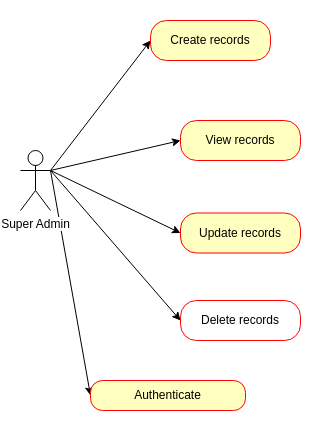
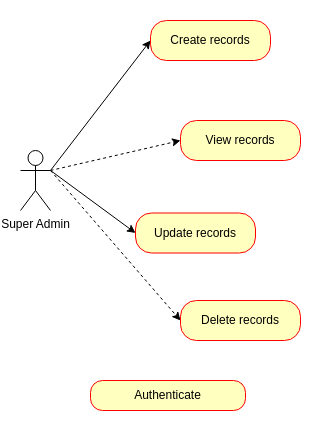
edge "Super Admin" -> "View records": style solid -> dashed
node "Update records": moved (241, 233) -> (196, 233)
edge "Super Admin" -> "Delete records": style solid -> dashed
edge "Super Admin" -> "Authenticate": removed
node "Delete records": fillcolor #ffffff -> #ffffc0
